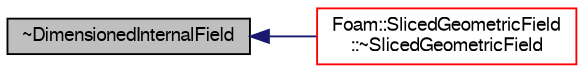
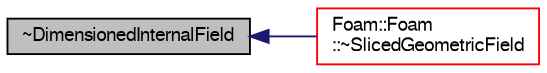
node "Foam::SlicedGeometricField ::~SlicedGeometricField": label "Foam::SlicedGeometricField ::~SlicedGeometricField" -> "Foam::Foam ::~SlicedGeometricField"
